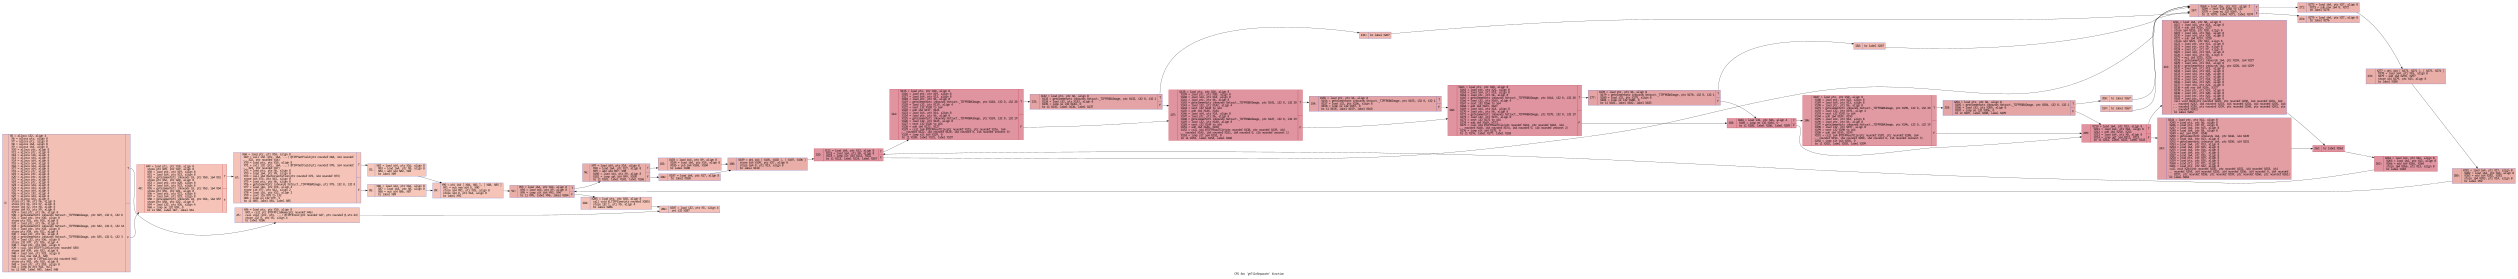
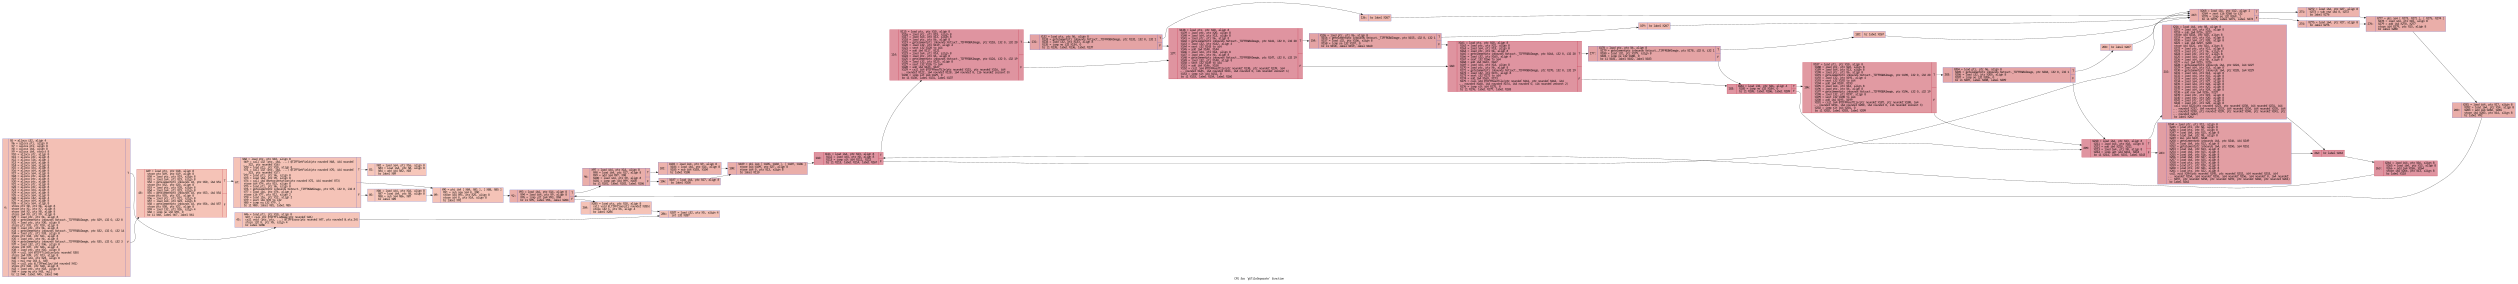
edge "274:" -> "276:": added
edge "154:" -> "159:": added
node "4:": text "%9 = alloca i64, align 8" -> "%9 = alloca i64, struct 8"
edge "81:" -> "89:": now "67:" -> "89:"
